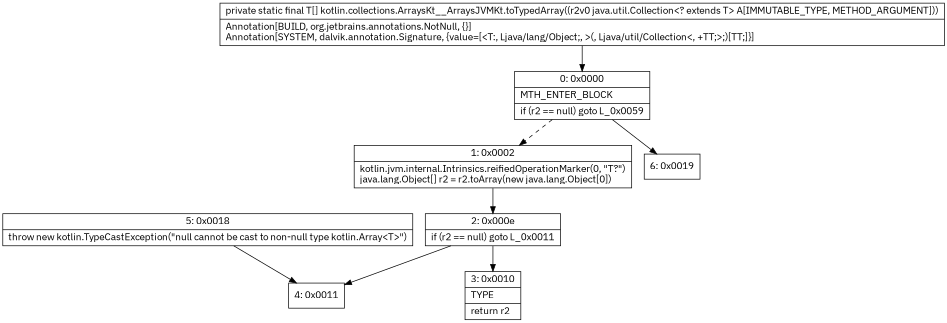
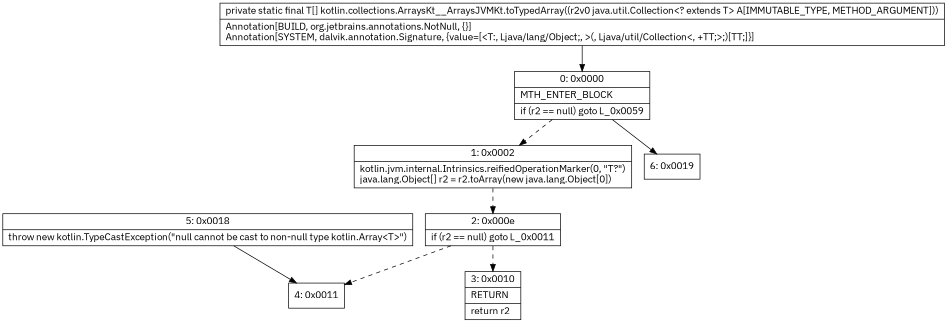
edge "1: 0x0002" -> "2: 0x000e": style solid -> dashed
edge "2: 0x000e" -> "3: 0x0010": style solid -> dashed
edge "2: 0x000e" -> "4: 0x0011": style solid -> dashed
node "3: 0x0010": text "TYPE" -> "RETURN"
